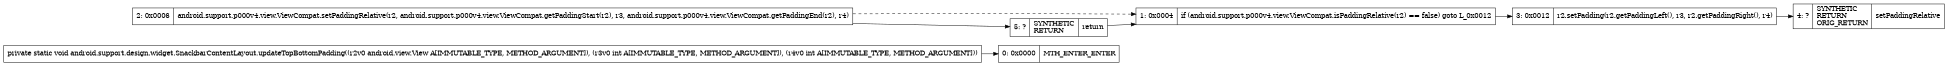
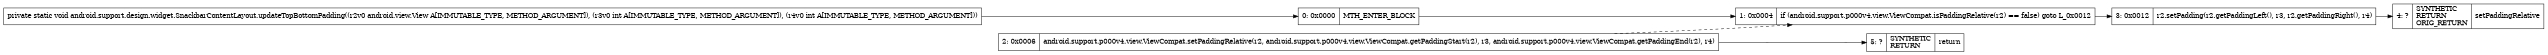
edge "5: ?" -> "1: 0x0004": now "0: 0x0000" -> "1: 0x0004"
node "0: 0x0000": text "MTH_ENTER_ENTER" -> "MTH_ENTER_BLOCK"
